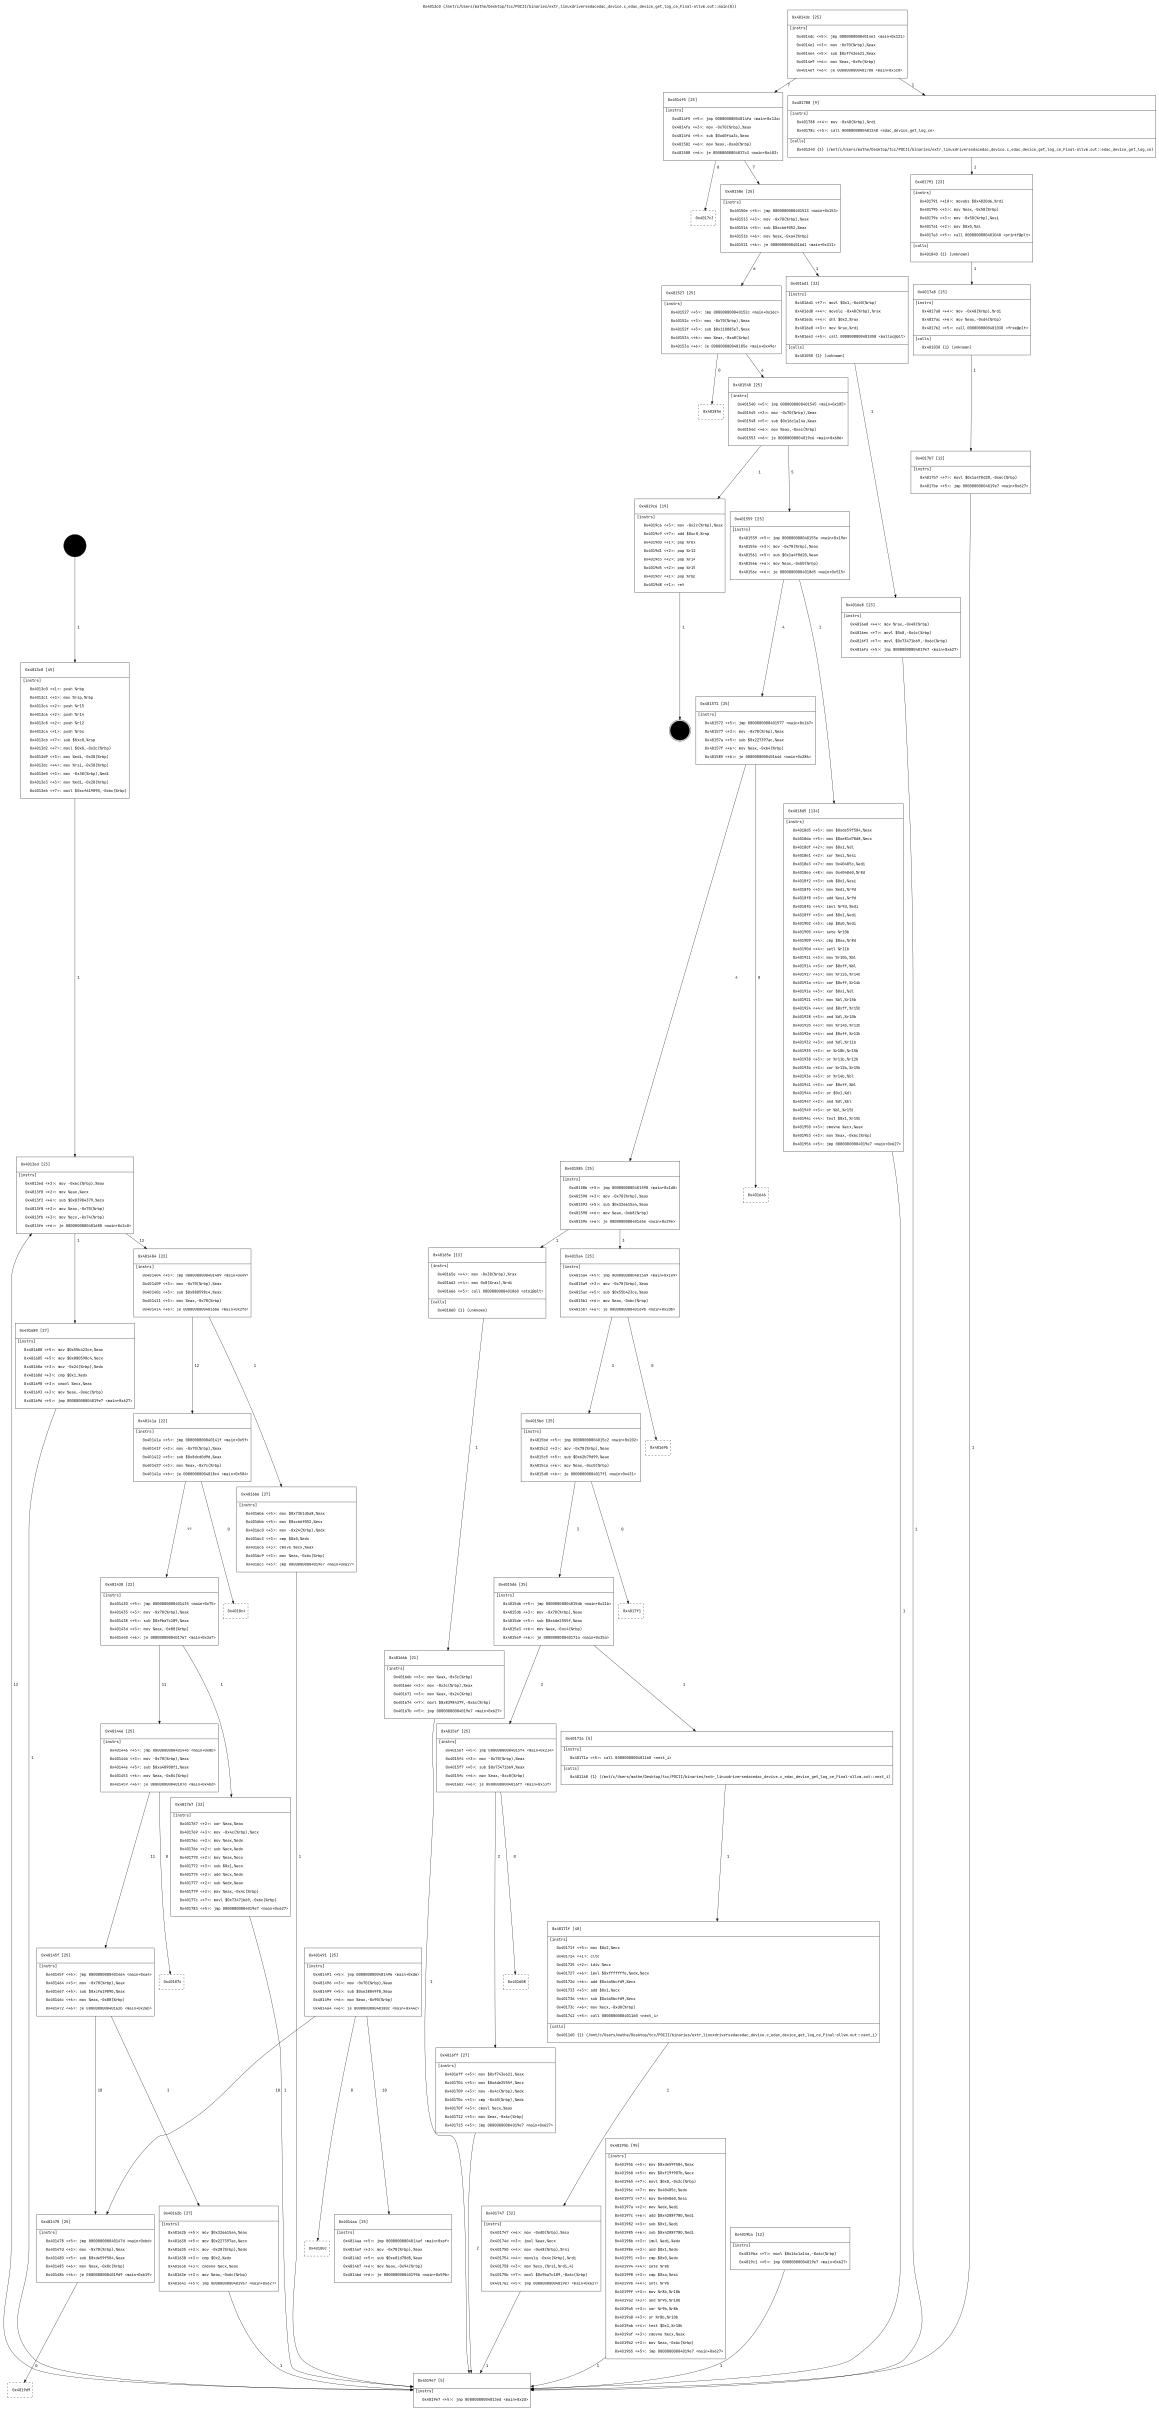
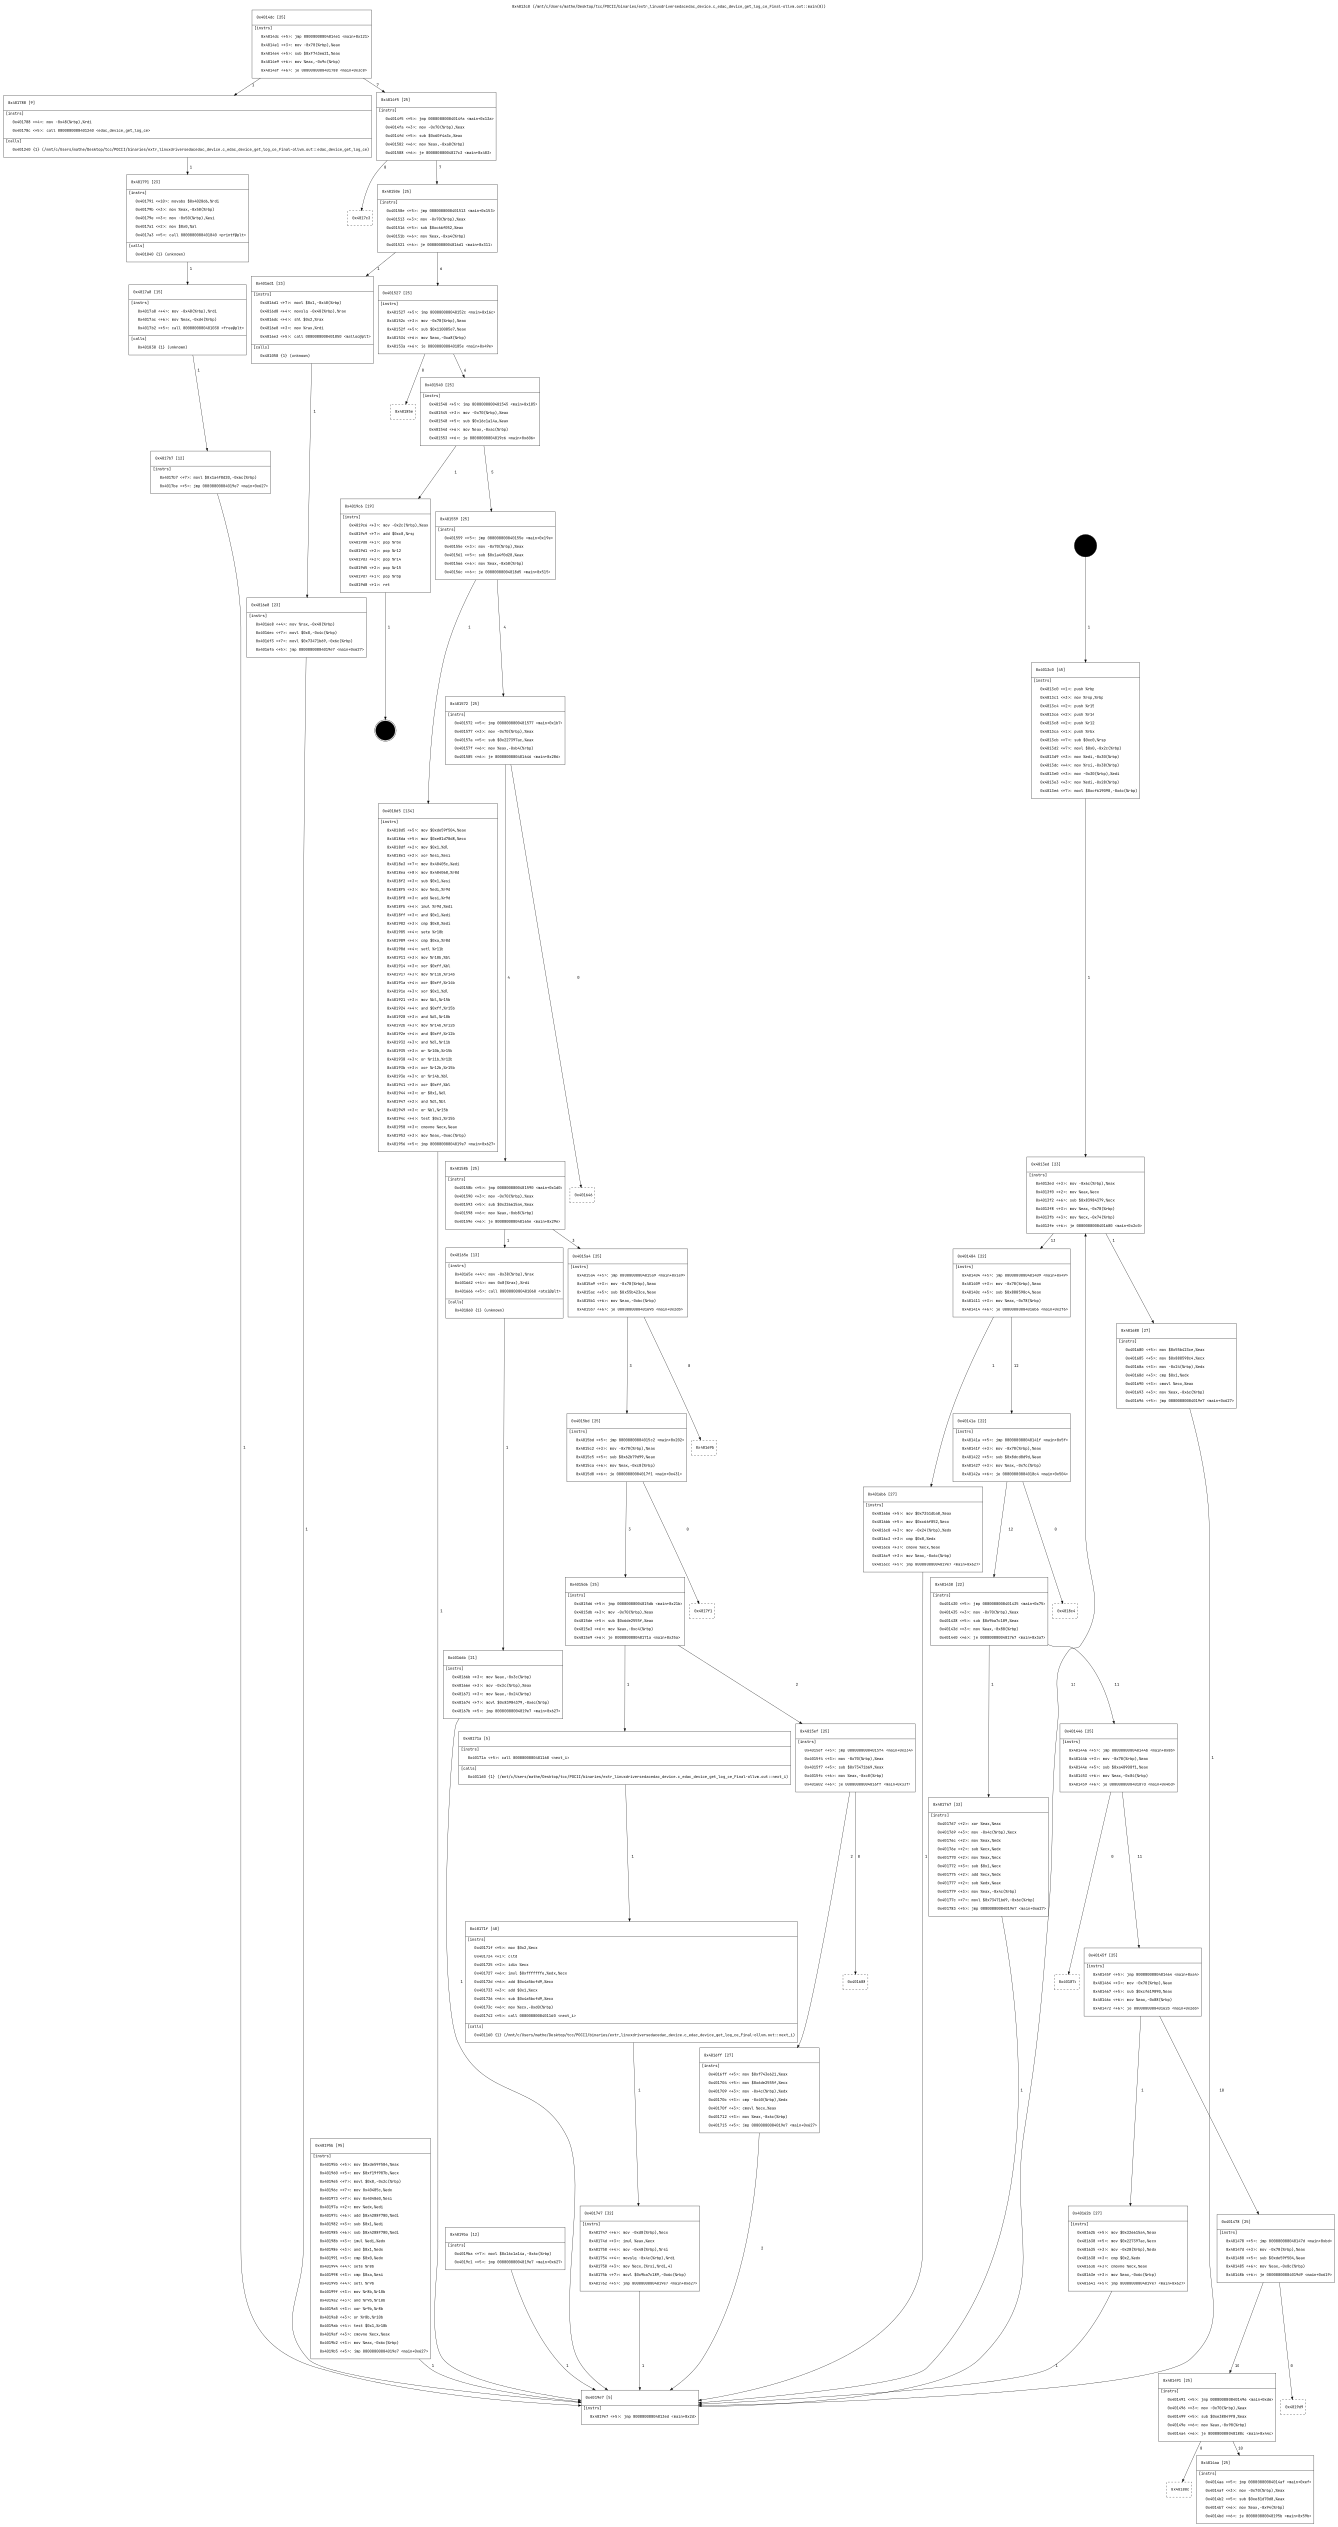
edge "0x401491 [25]" -> "0x401478 [25]": reversed
